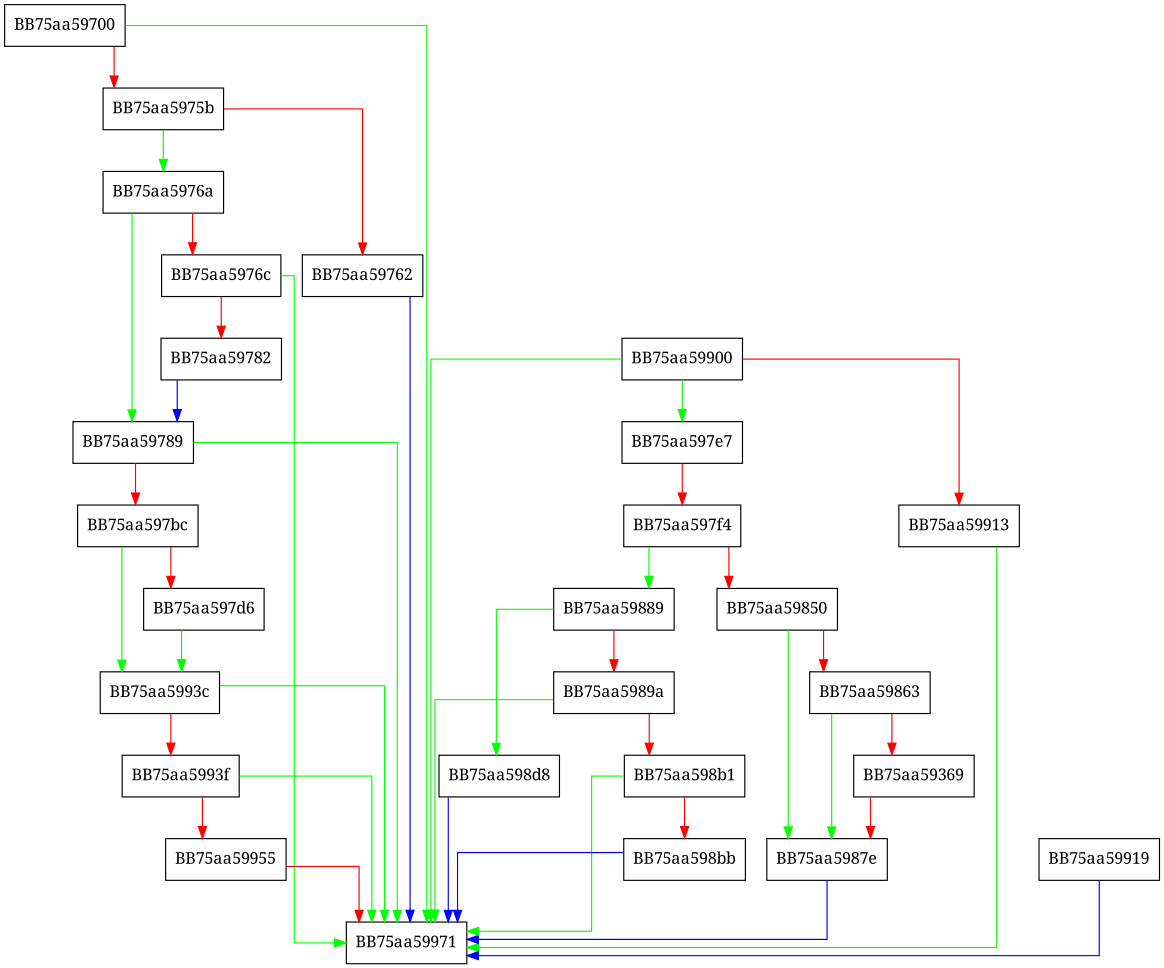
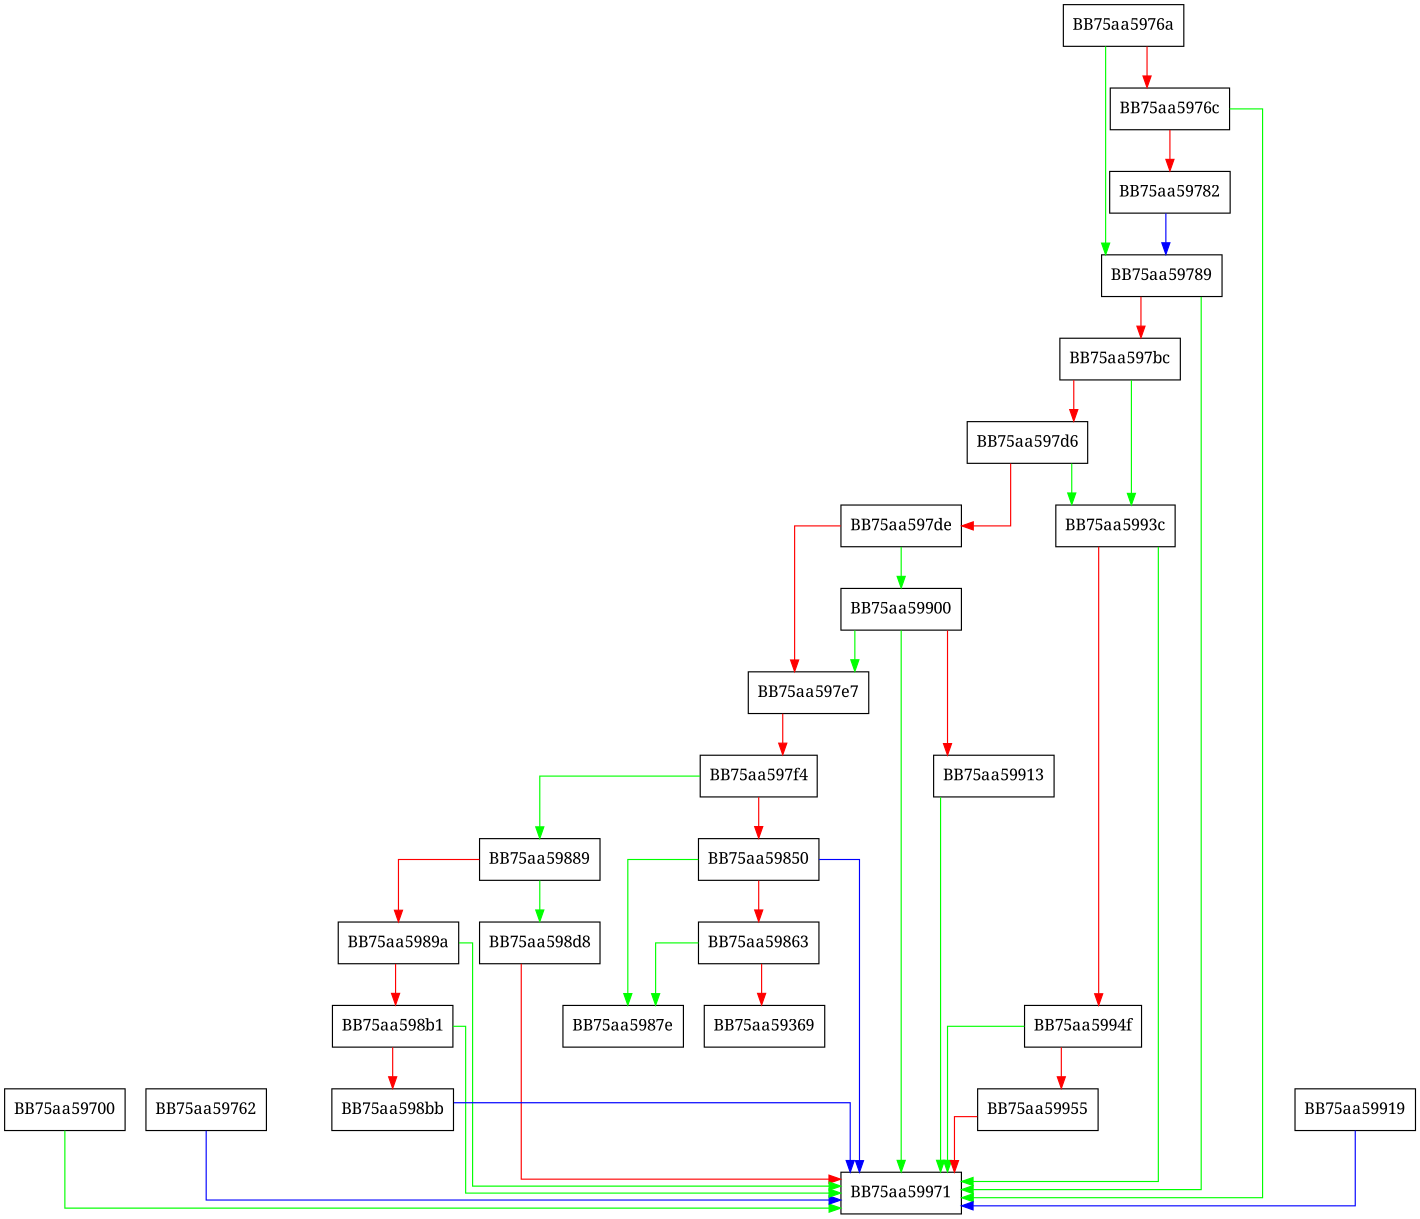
node "BB75aa5975b": removed
node "BB75aa597de": added
node "BB75aa5993f": label "BB75aa5993f" -> "BB75aa5994f"
edge "BB75aa59369" -> "BB75aa5987e": removed
edge "BB75aa598d8" -> "BB75aa59971": color blue -> red
edge "BB75aa5987e" -> "BB75aa59971": now "BB75aa59850" -> "BB75aa59971"
